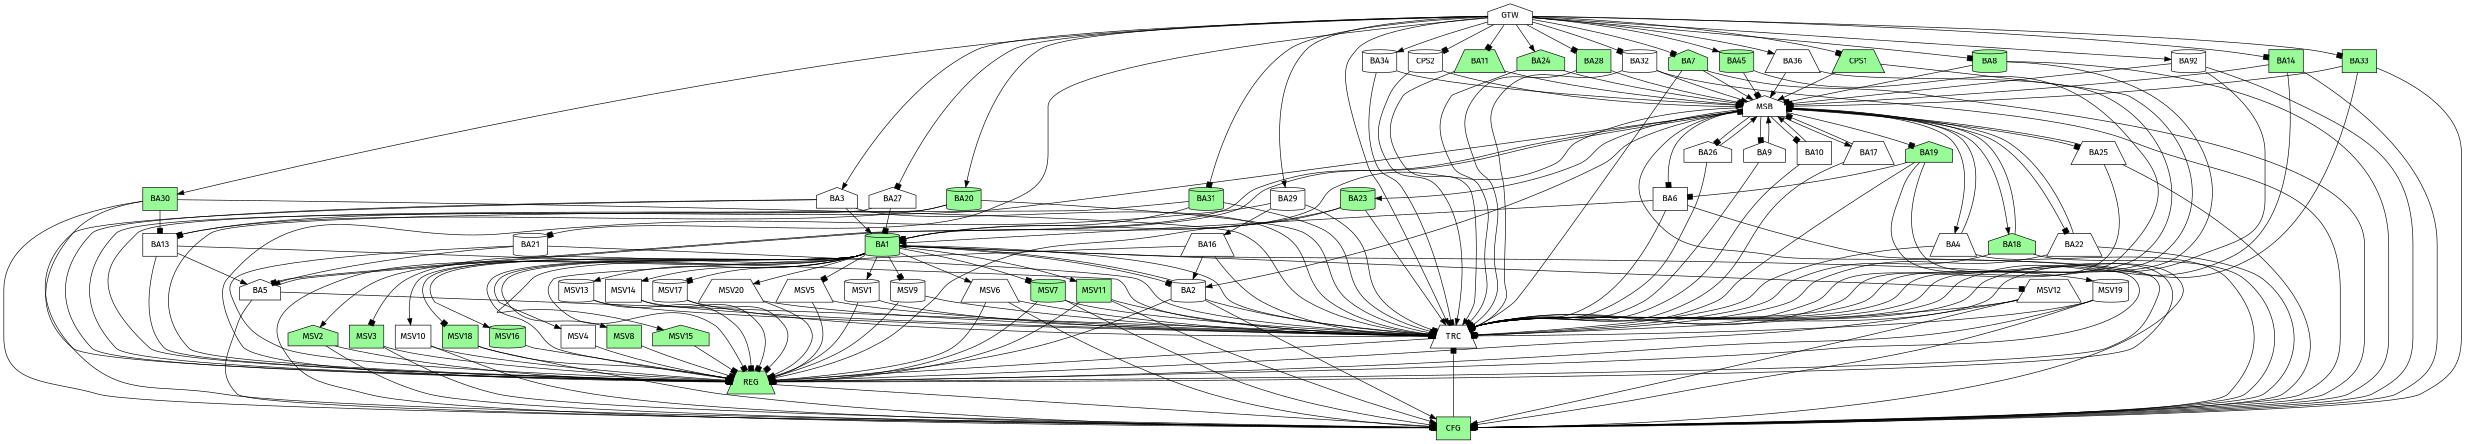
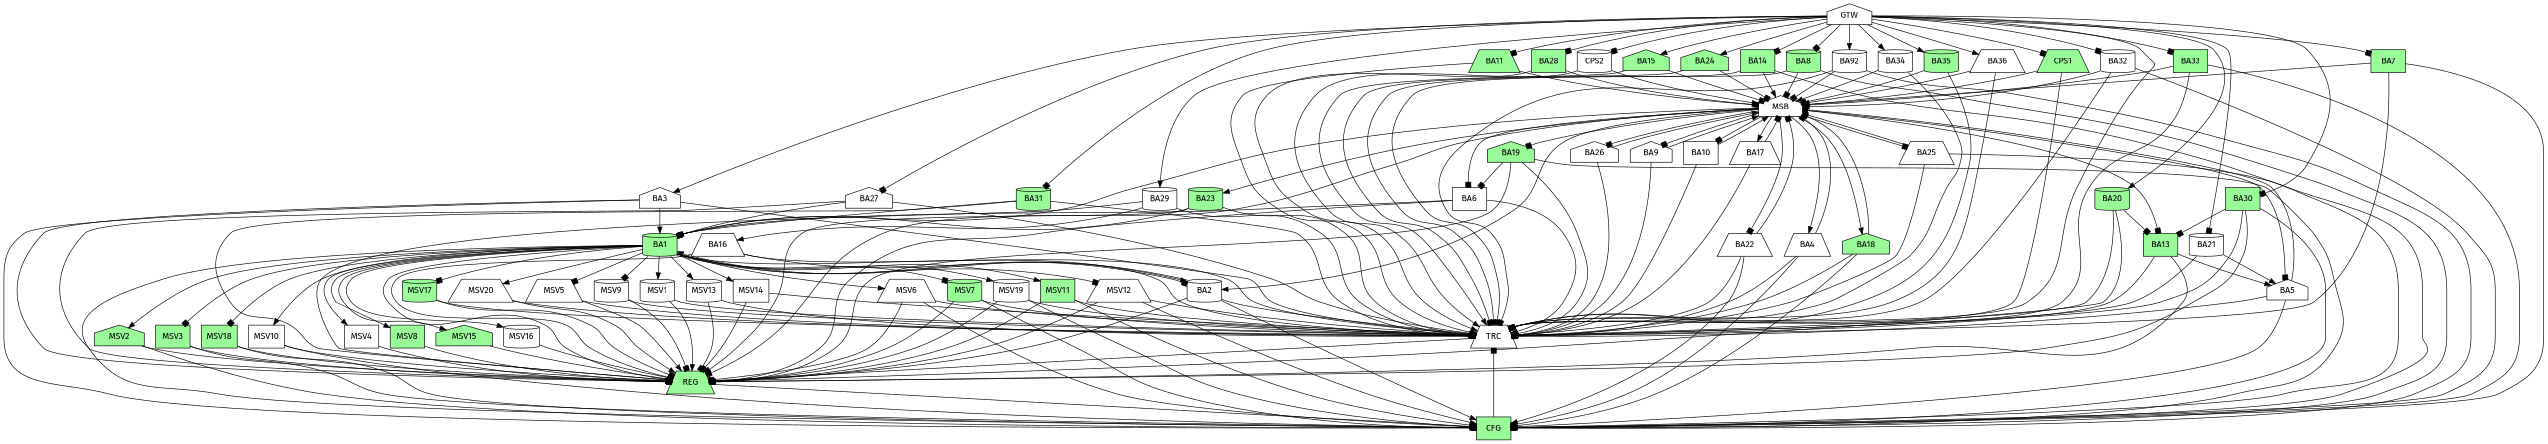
node "BA15": added
node "BA7": shape house -> box
node "BA45": label "BA45" -> "BA35"
edge "GTW" -> "BA30": arrowhead normal -> box
node "BA13": fillcolor white -> palegreen
edge "BA27" -> "TRC": added
node "MSV17": fillcolor white -> palegreen
node "MSV16": fillcolor palegreen -> white
edge "BA21" -> "REG": removed
